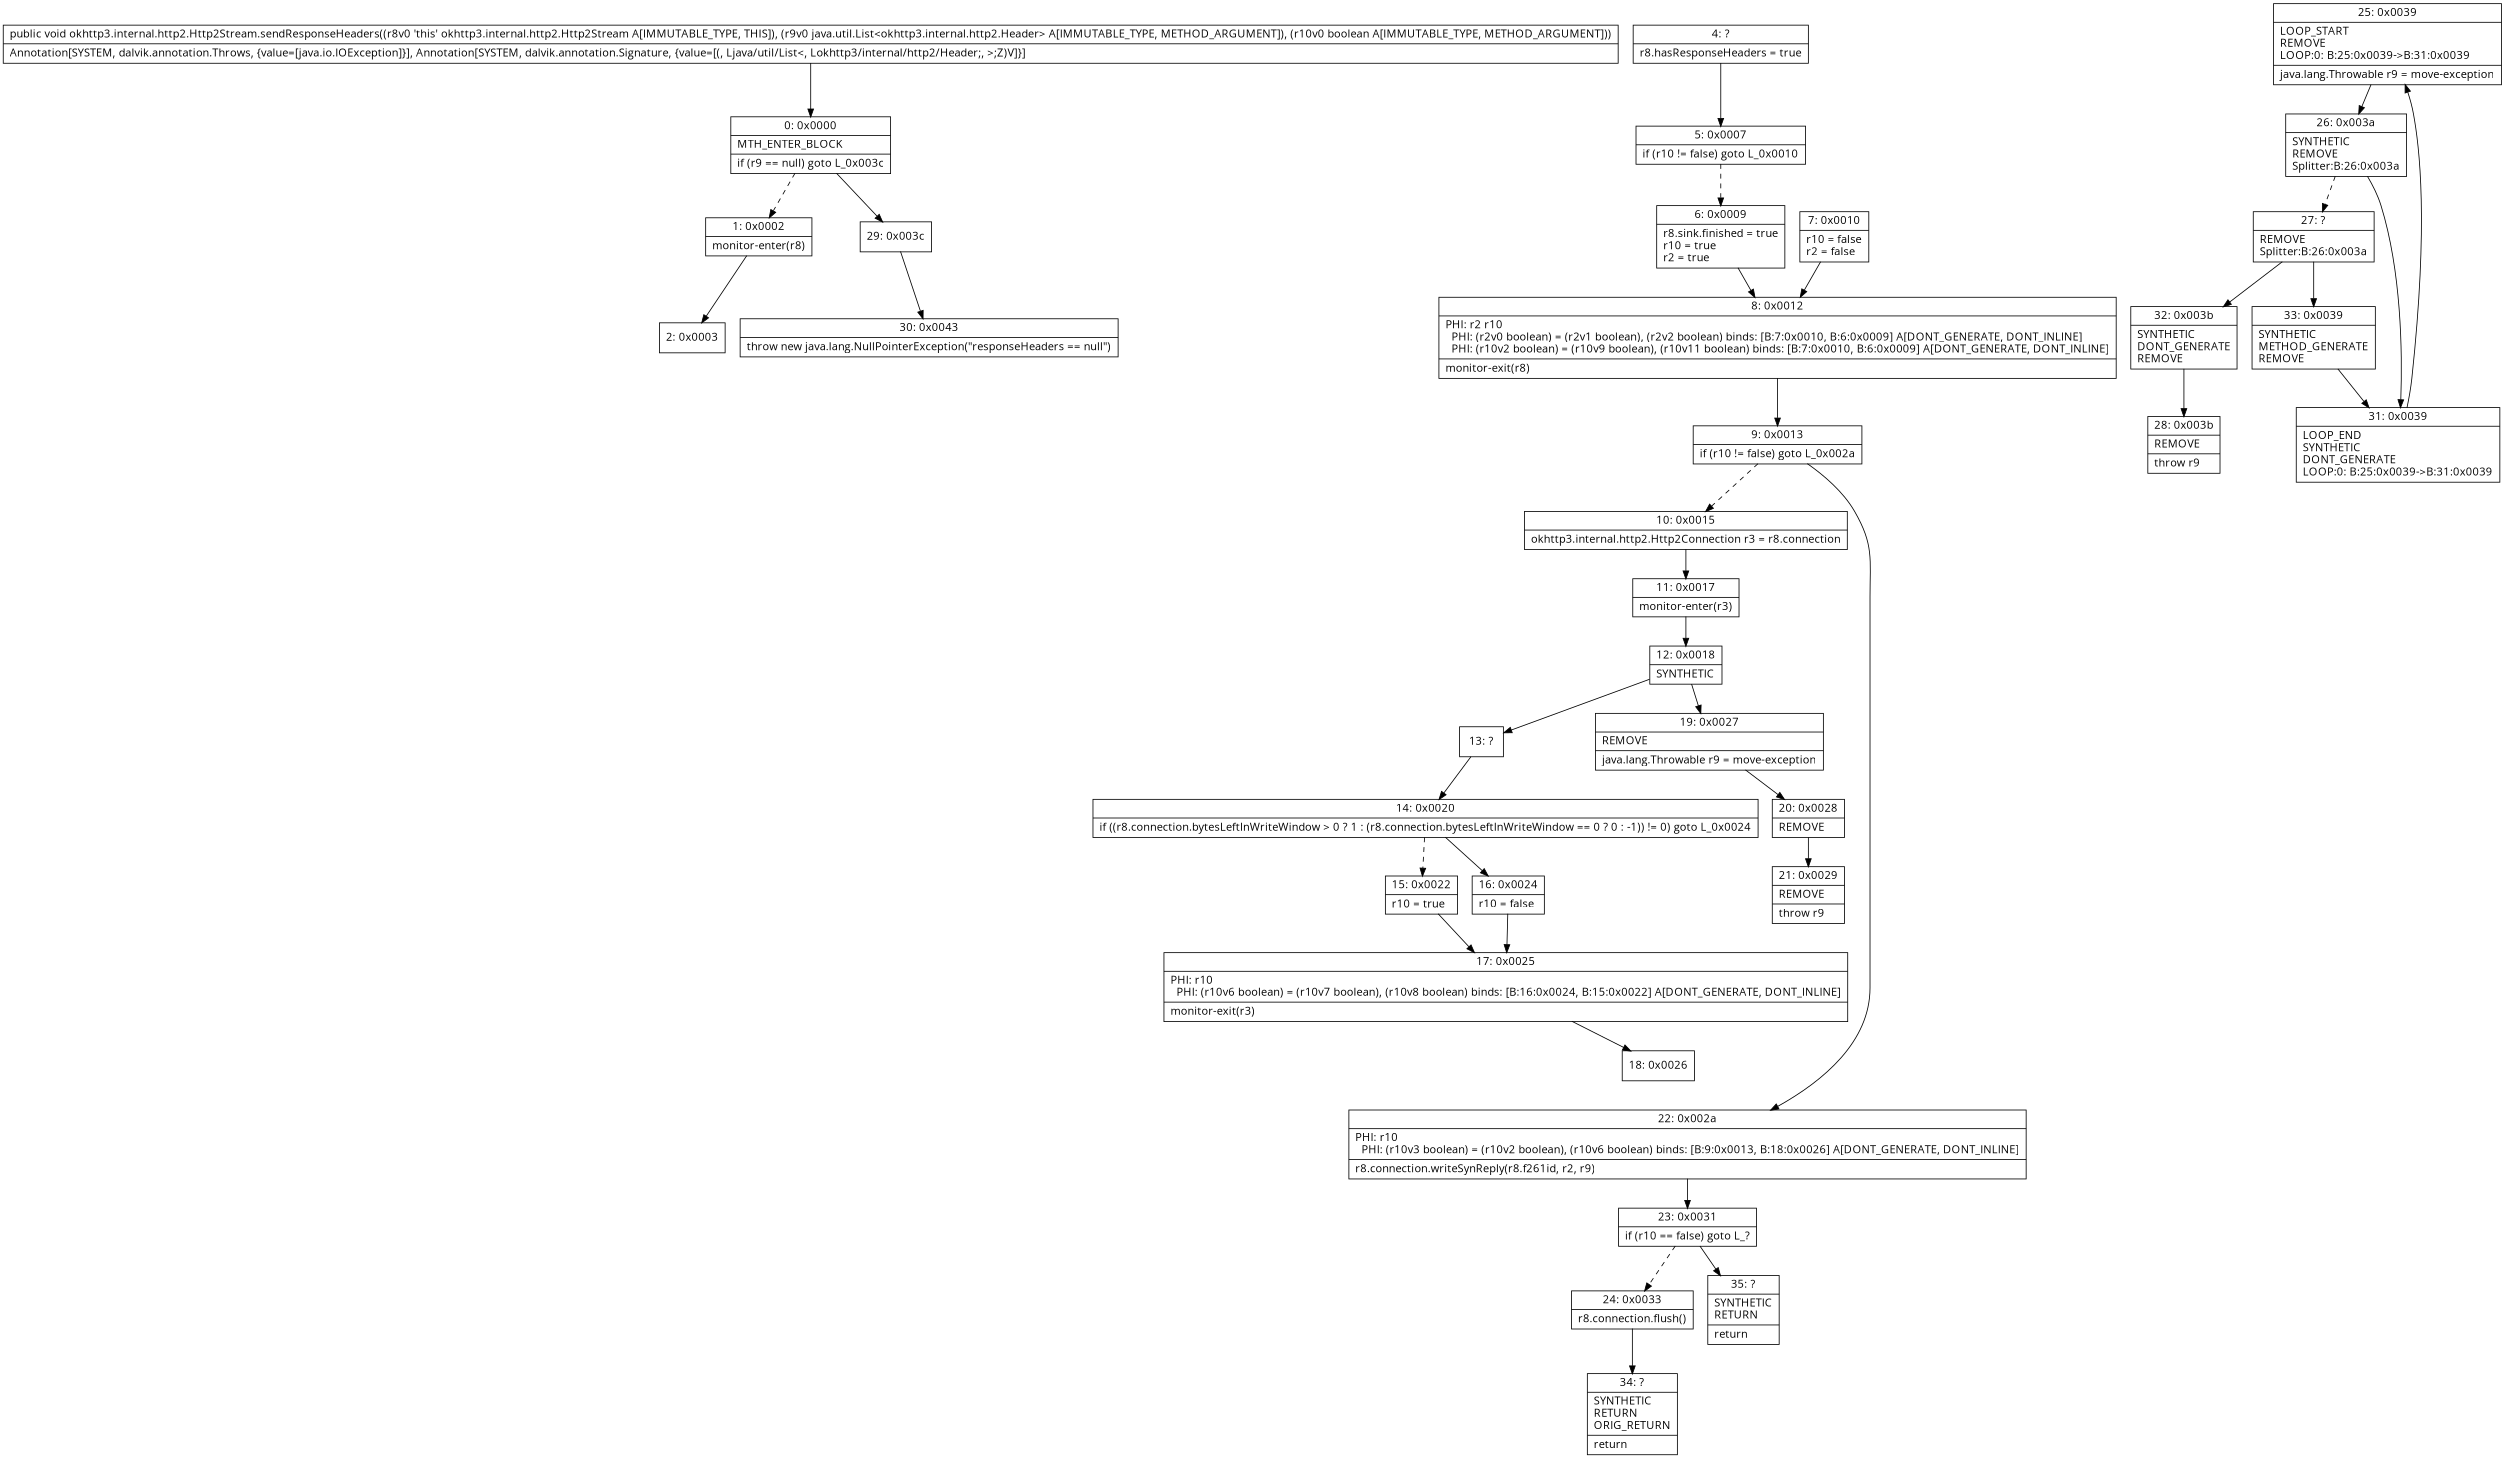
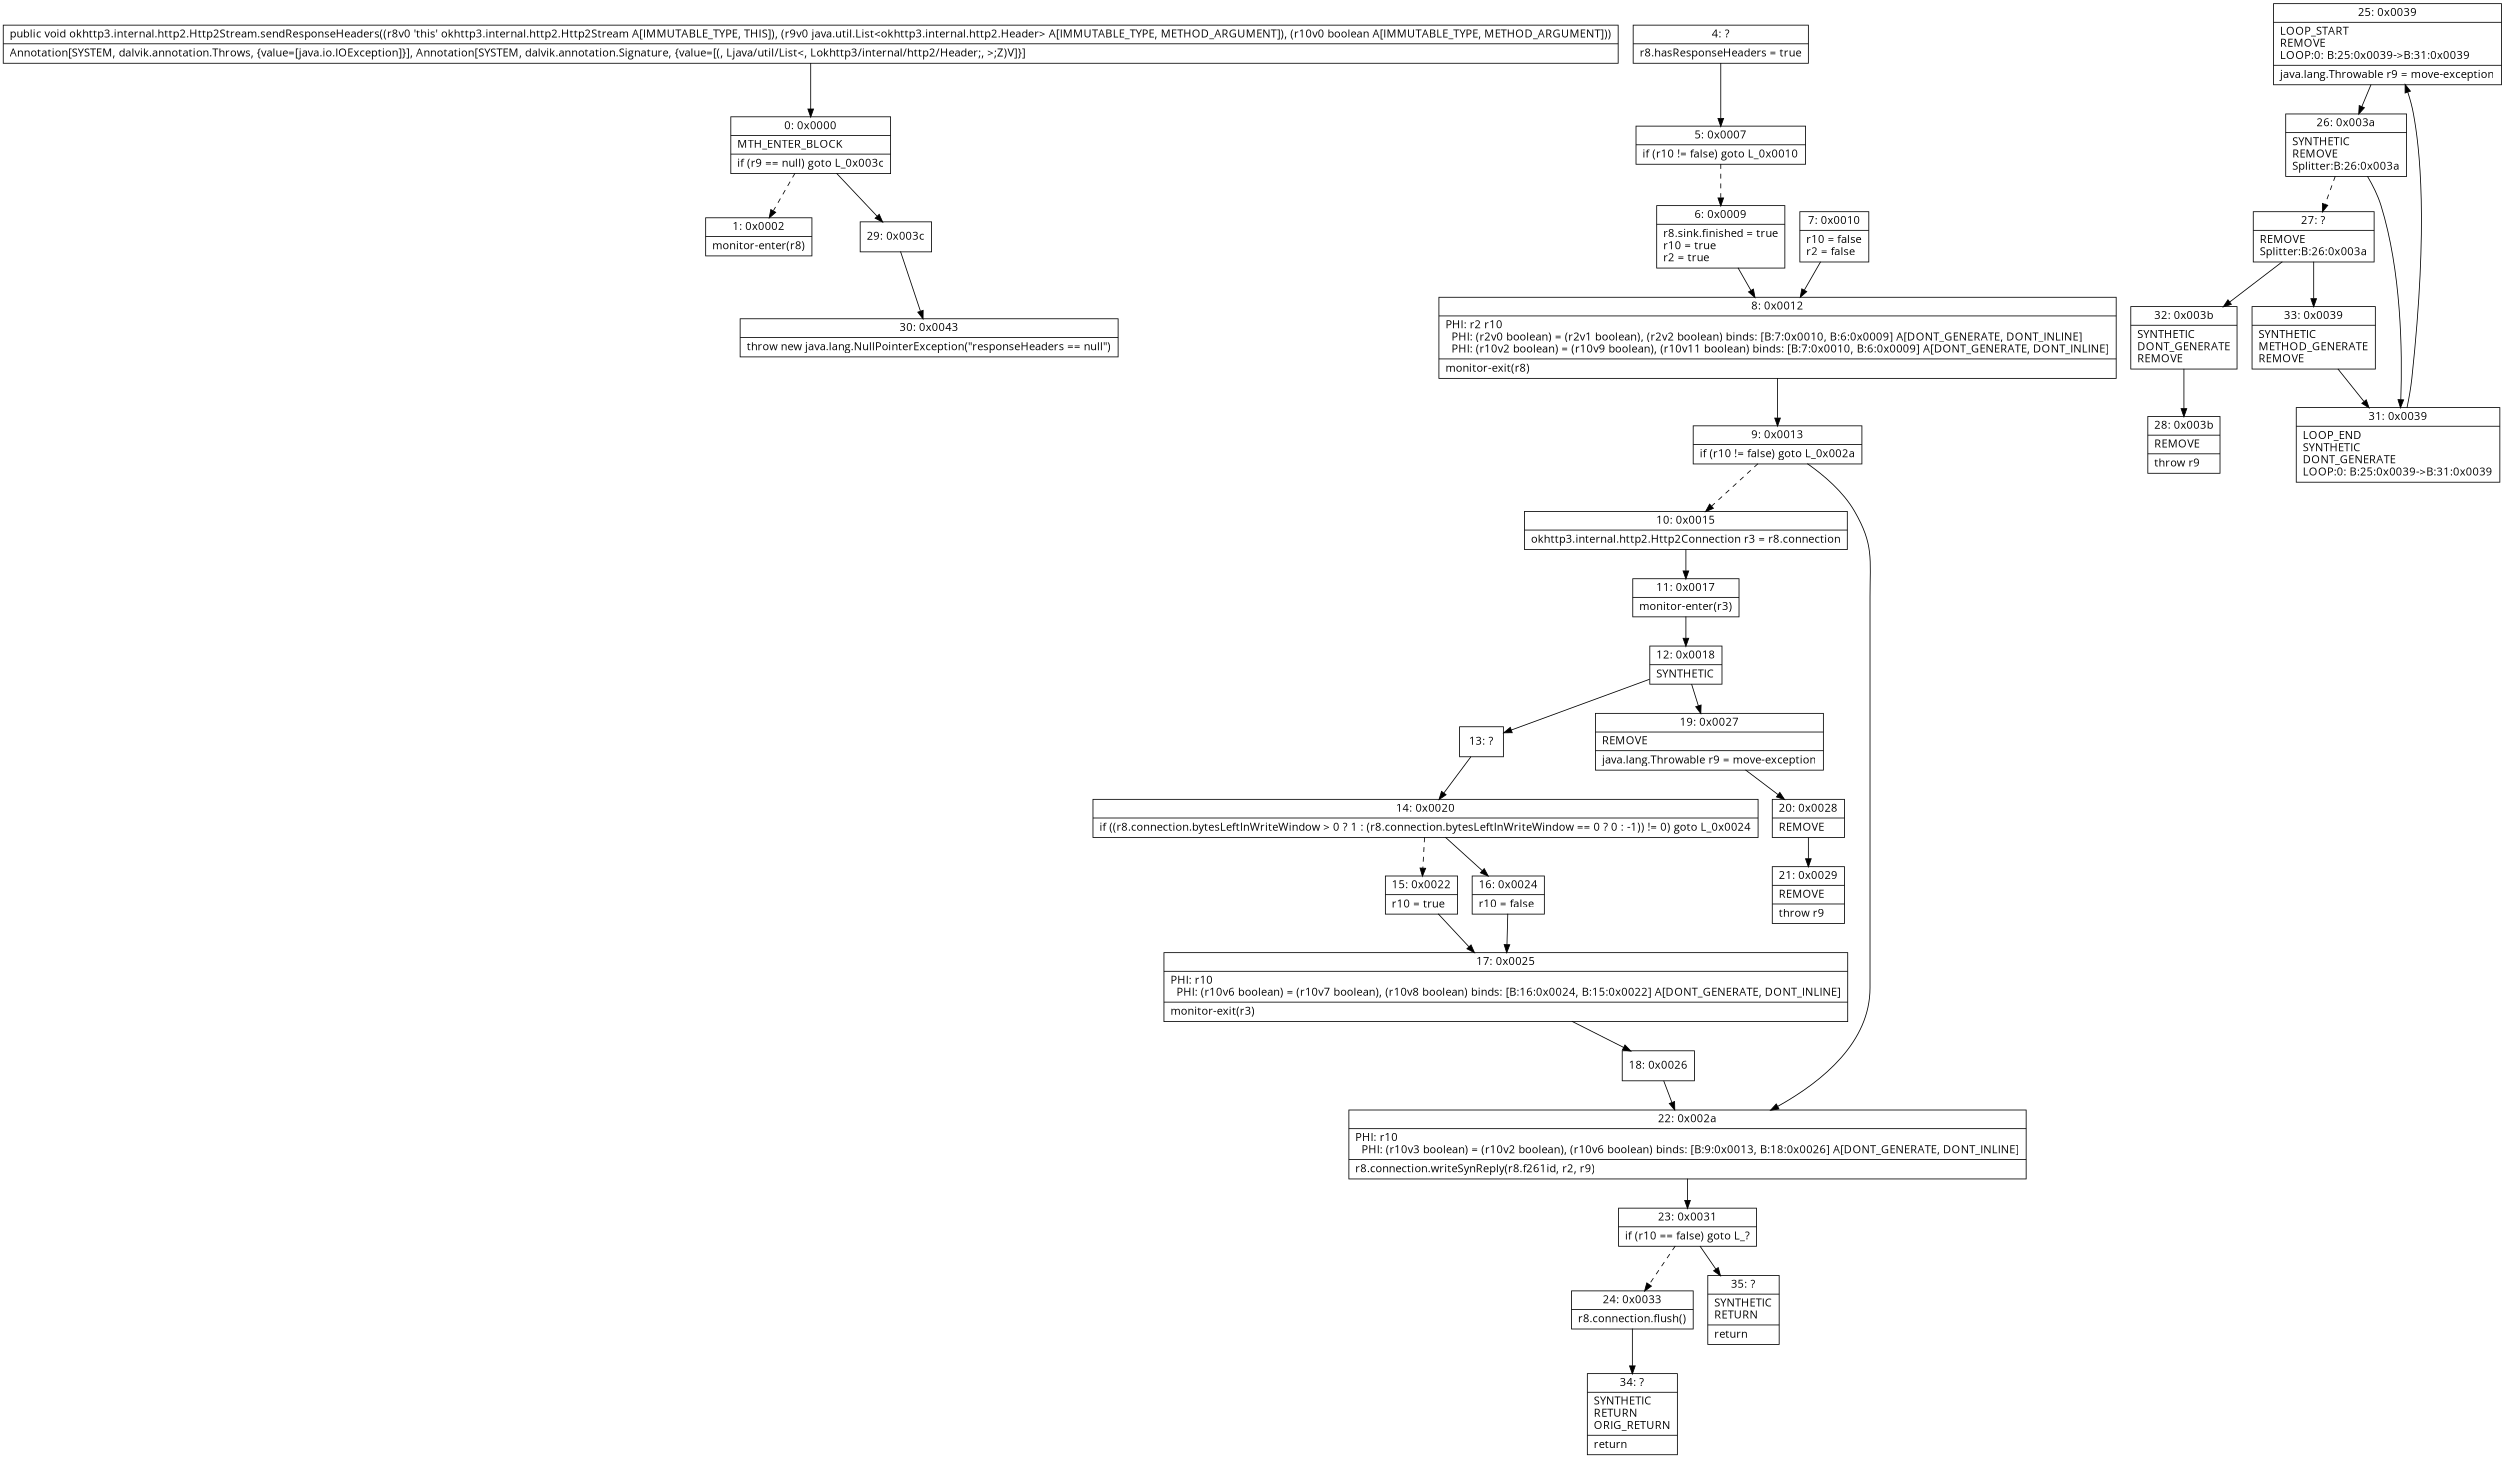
node "2: 0x0003": removed
edge "18: 0x0026" -> "22: 0x002a": added
